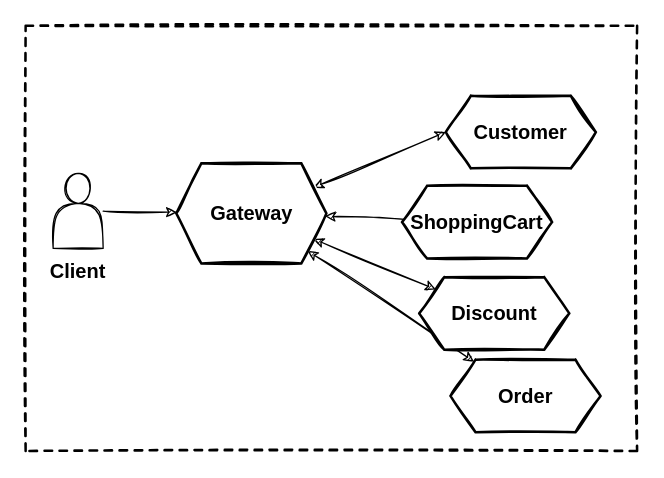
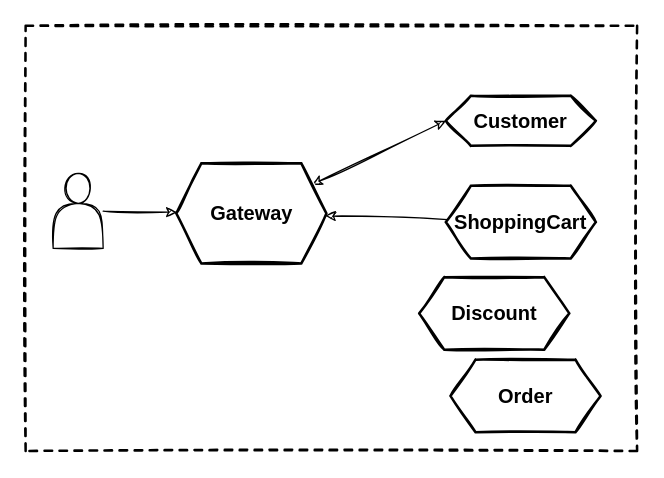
node "Customer": size 150x73 -> 150x50
node "ShoppingCart": moved (477, 222) -> (521, 222)
edge "Gateway" -- "Discount": removed
node "Client": removed
edge "Gateway" -- "Order": removed
